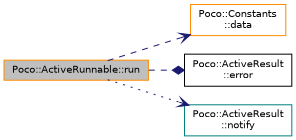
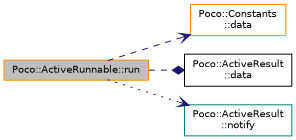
node "Poco::ActiveResult ::error": label "Poco::ActiveResult ::error" -> "Poco::ActiveResult ::data"
